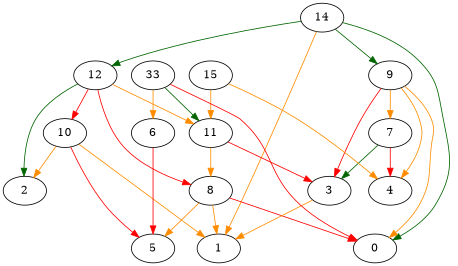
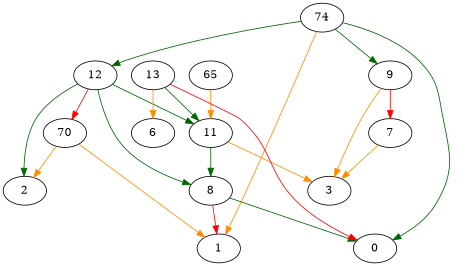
node "14": label "14" -> "74"
node "33": label "33" -> "13"
node "15": label "15" -> "65"
edge "9" -> "7": color darkorange -> red
edge "12" -> "11": color darkorange -> darkgreen
edge "9" -> "3": color red -> darkorange
node "10": label "10" -> "70"
edge "12" -> "8": color red -> darkgreen
edge "11" -> "3": color red -> darkorange
edge "11" -> "8": color darkorange -> darkgreen
edge "7" -> "3": color darkgreen -> darkorange
edge "9" -> "0": removed
node "4": removed
edge "8" -> "1": color darkorange -> red
edge "8" -> "0": color red -> darkgreen
edge "3" -> "1": removed
node "5": removed
